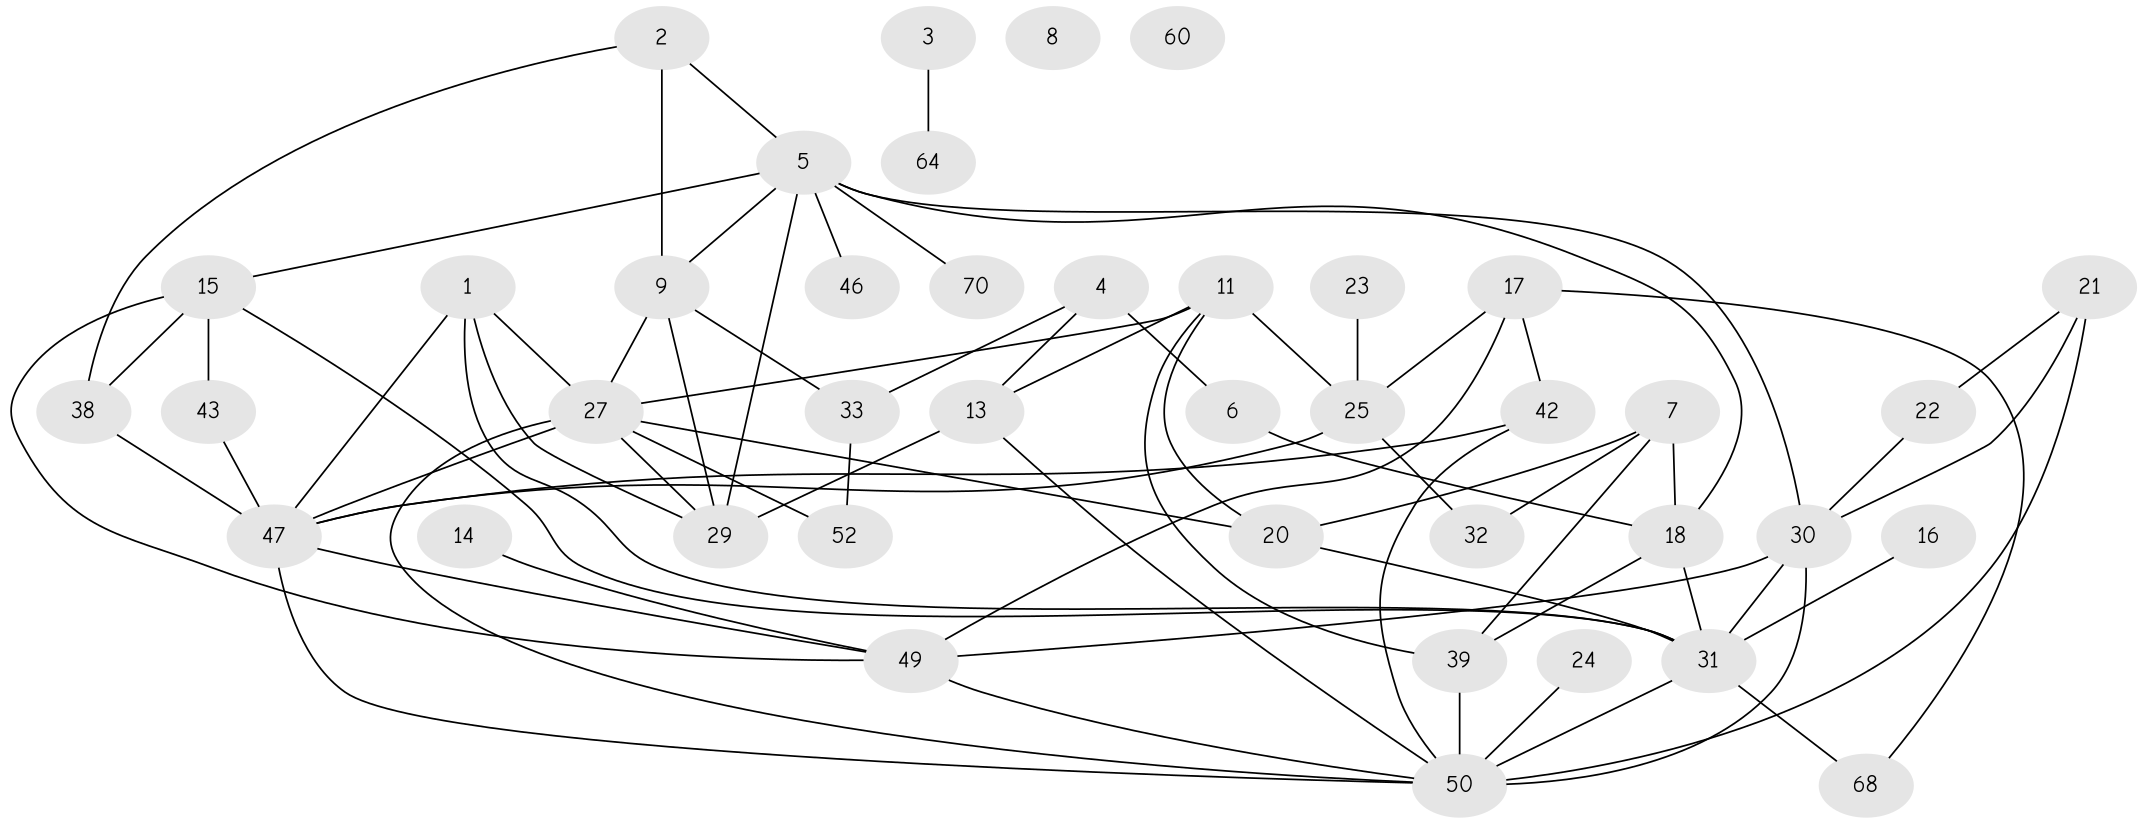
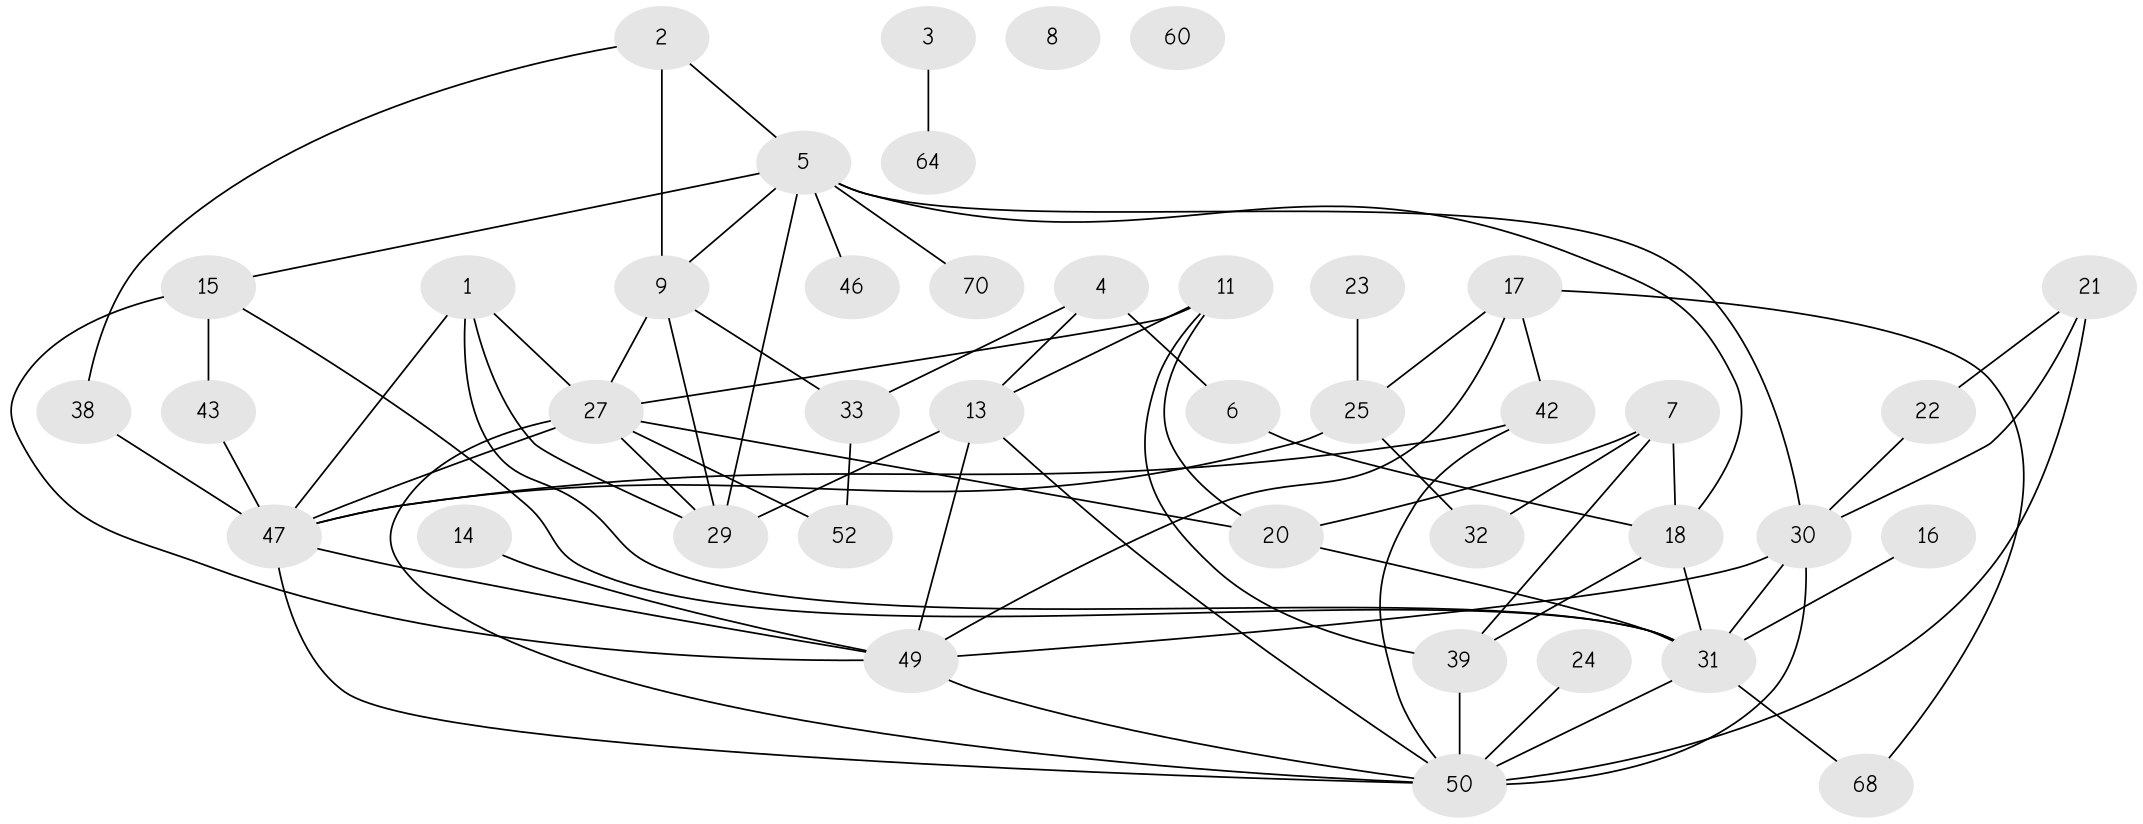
edge "15" -- "38": removed
edge "11" -- "25": removed
edge "13" -- "49": added
